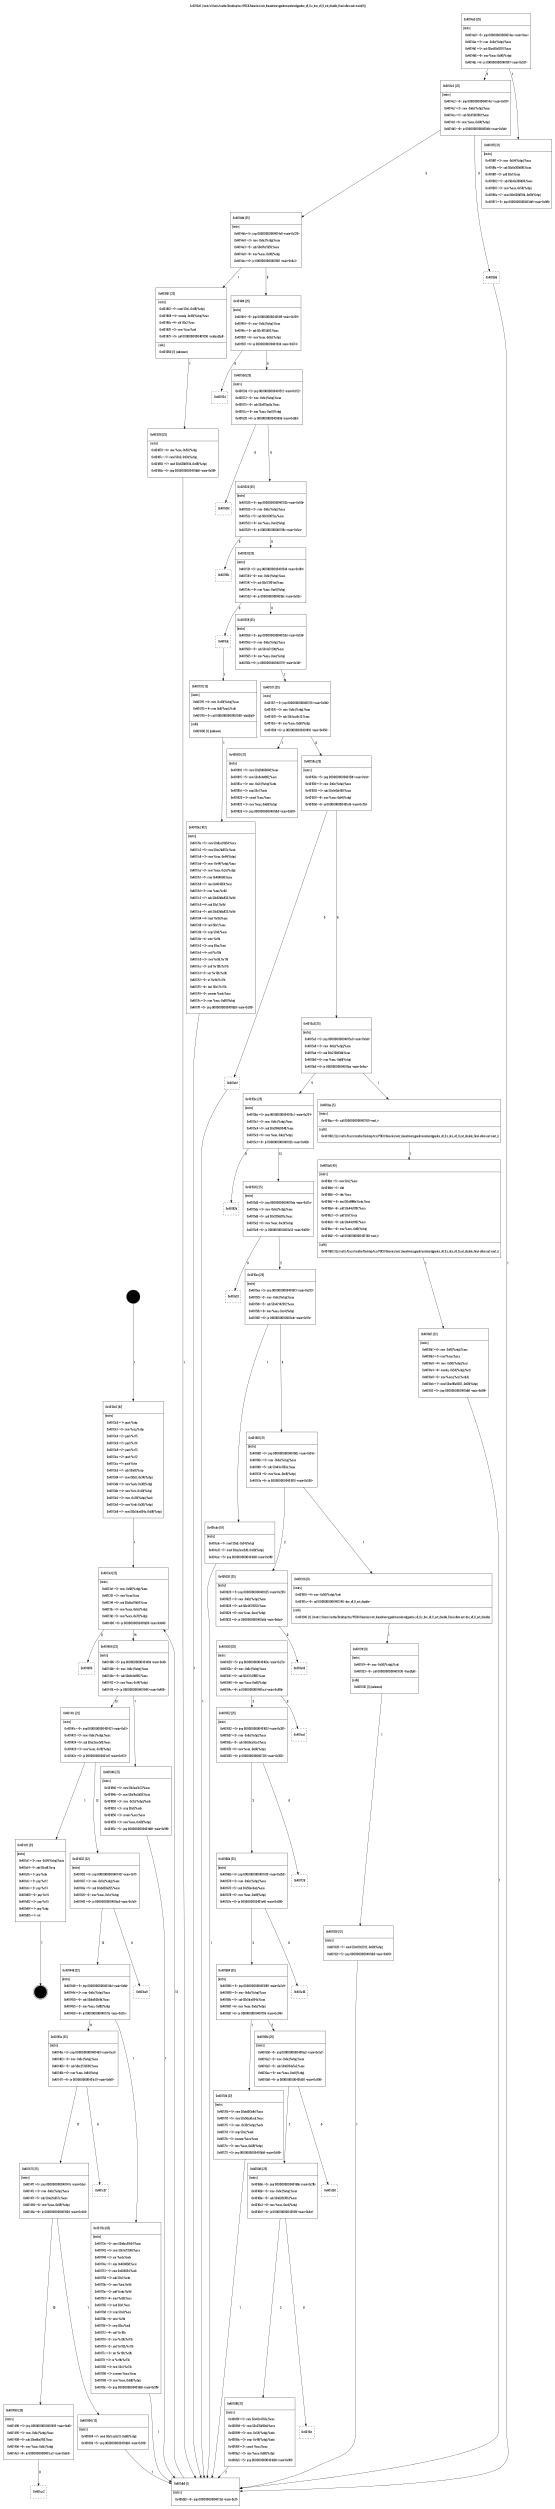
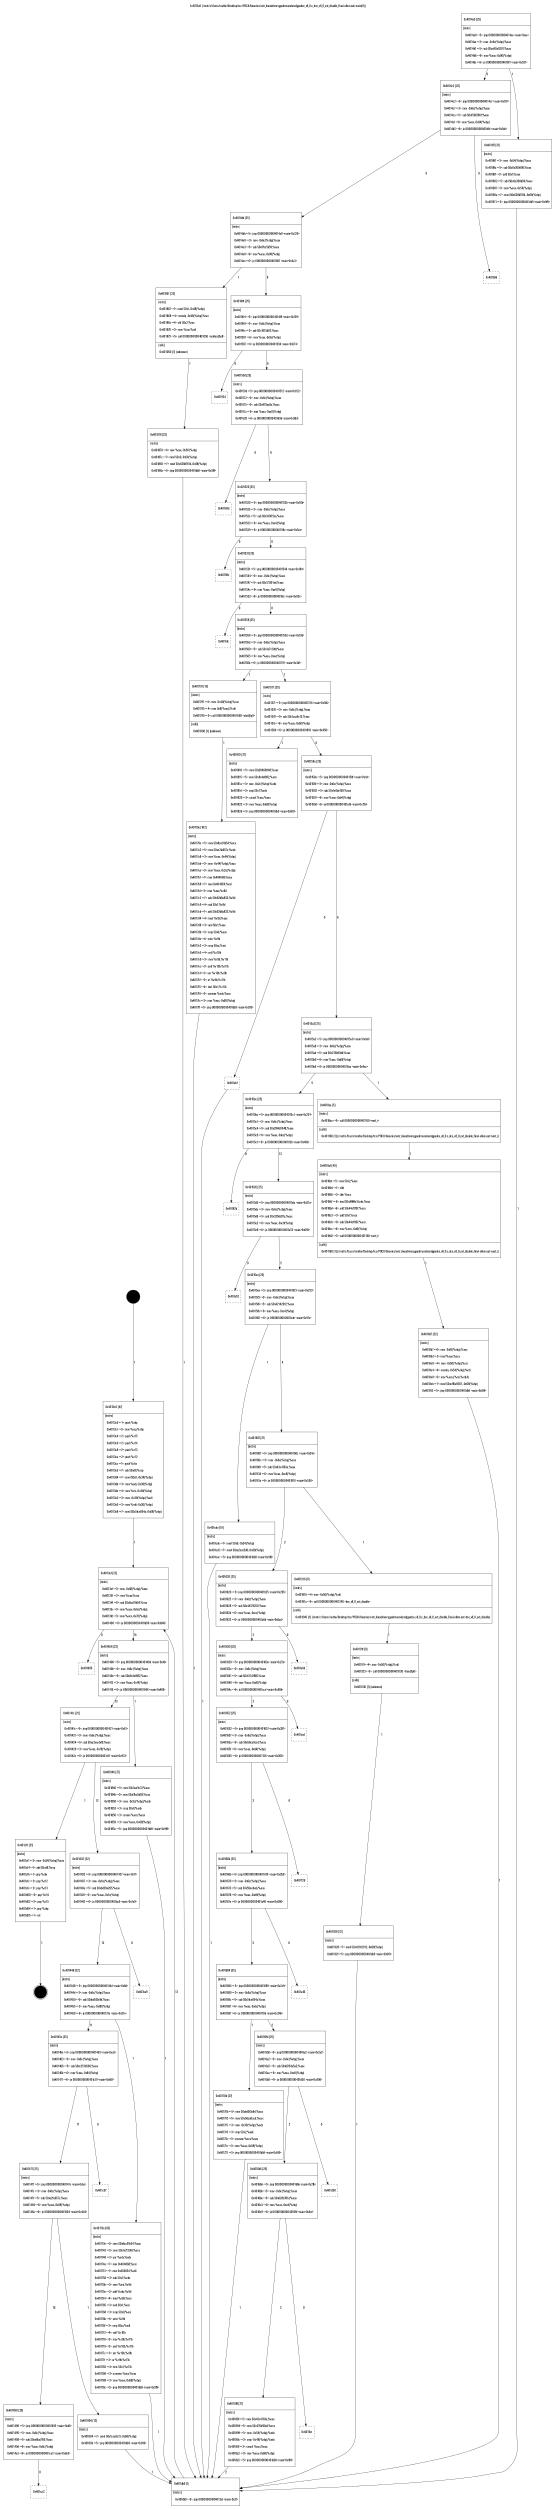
edge "0x401bfc" -> "0x401791 [13]": now "0x401558 [25]" -> "0x401791 [13]"
edge "0x401b9d" -> "0x401db9 [5]": now "0x4018f7 [31]" -> "0x401db9 [5]"
edge "0x401620 [25]" -> "0x401639 [25]": added, label "3"
